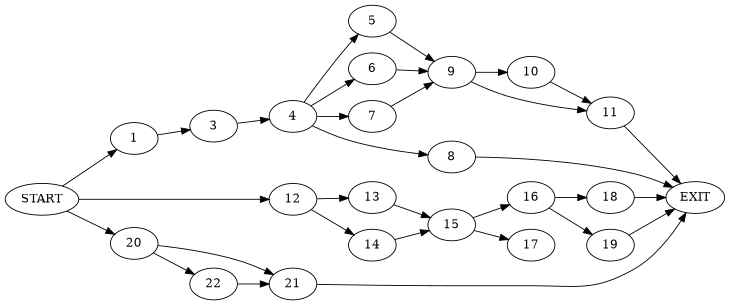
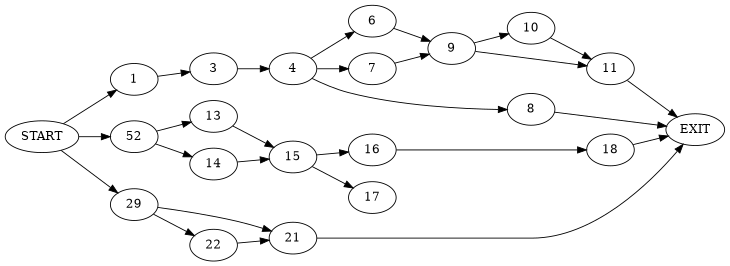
node "5": removed
node "12": label "12" -> "52"
node "20": label "20" -> "29"
node "19": removed
